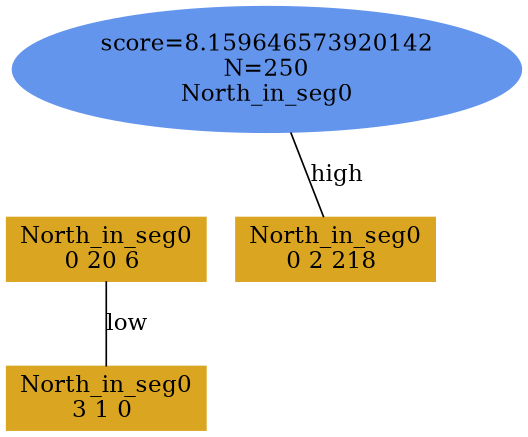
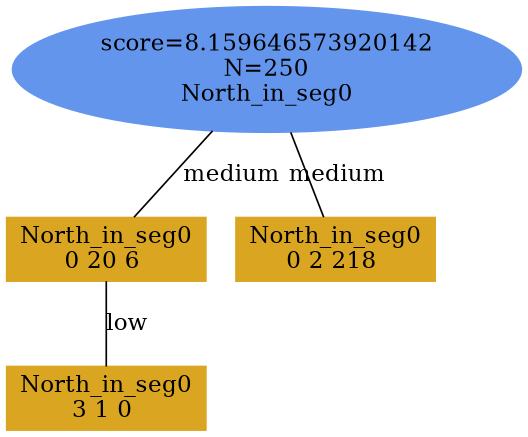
edge "score=8.159646573920142 N=250 North_in_seg0" -- "North_in_seg0 0 20 6": added, label "medium"
edge "score=8.159646573920142 N=250 North_in_seg0" -- "North_in_seg0 0 2 218": label "high" -> "medium"
